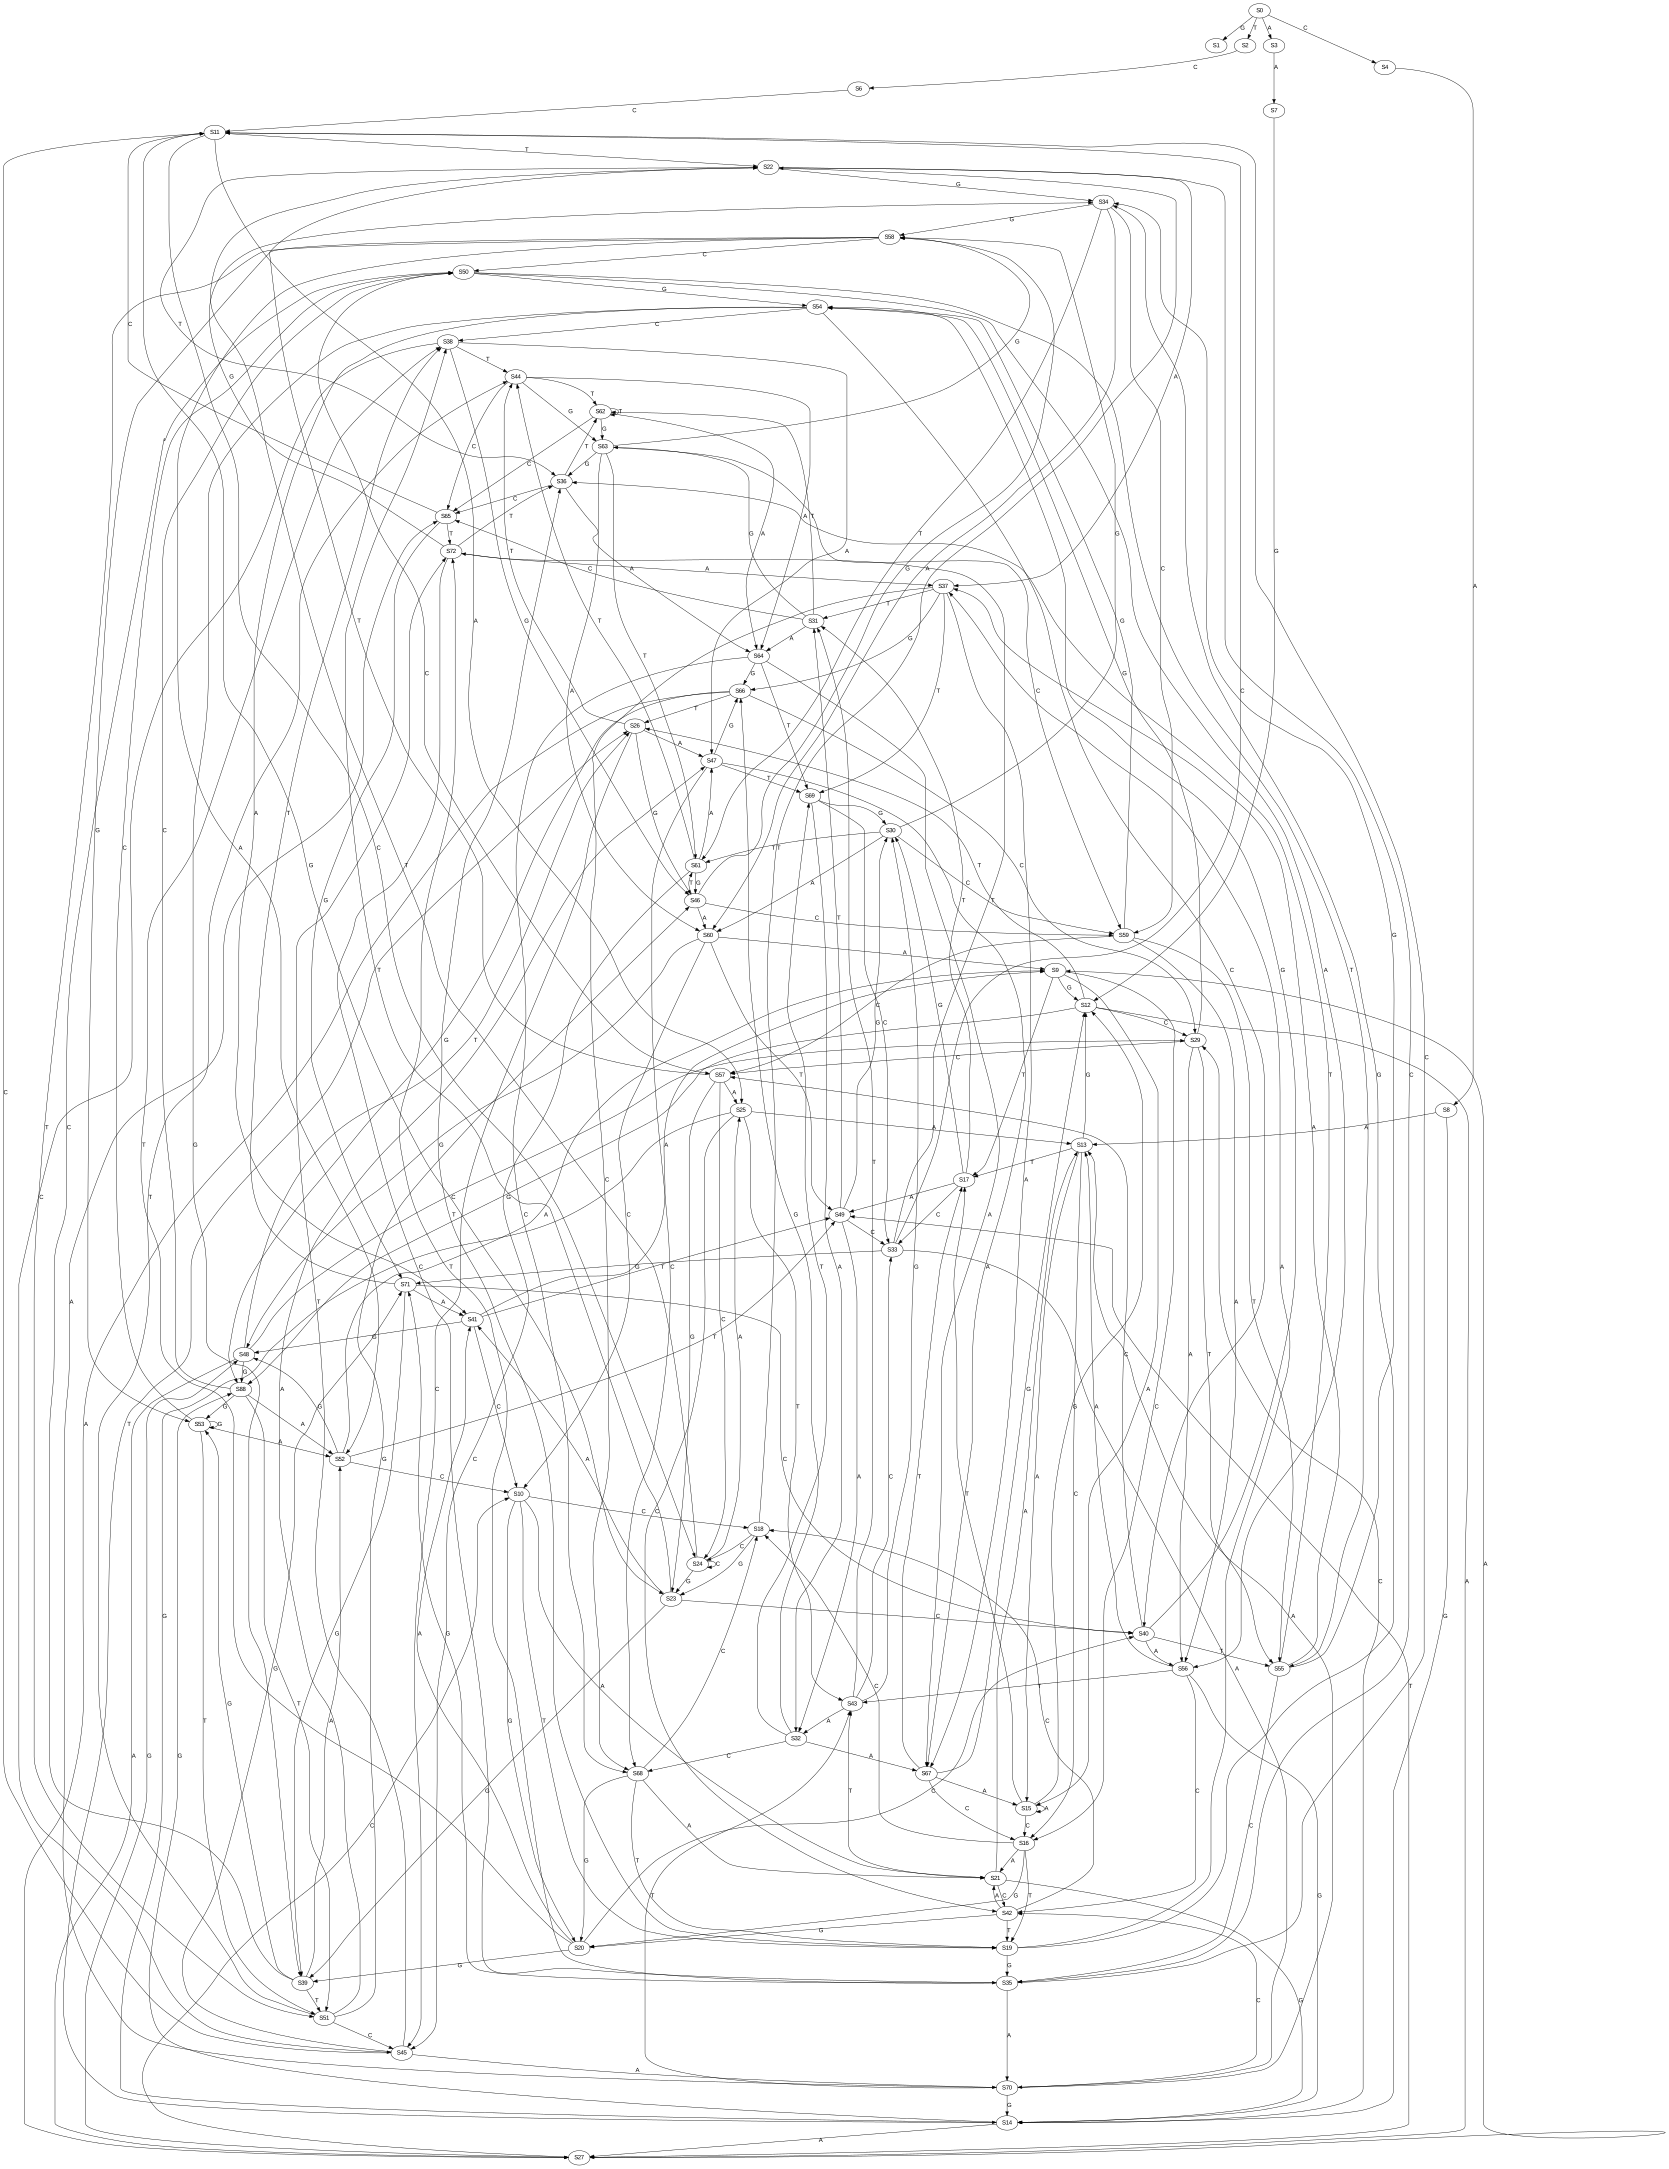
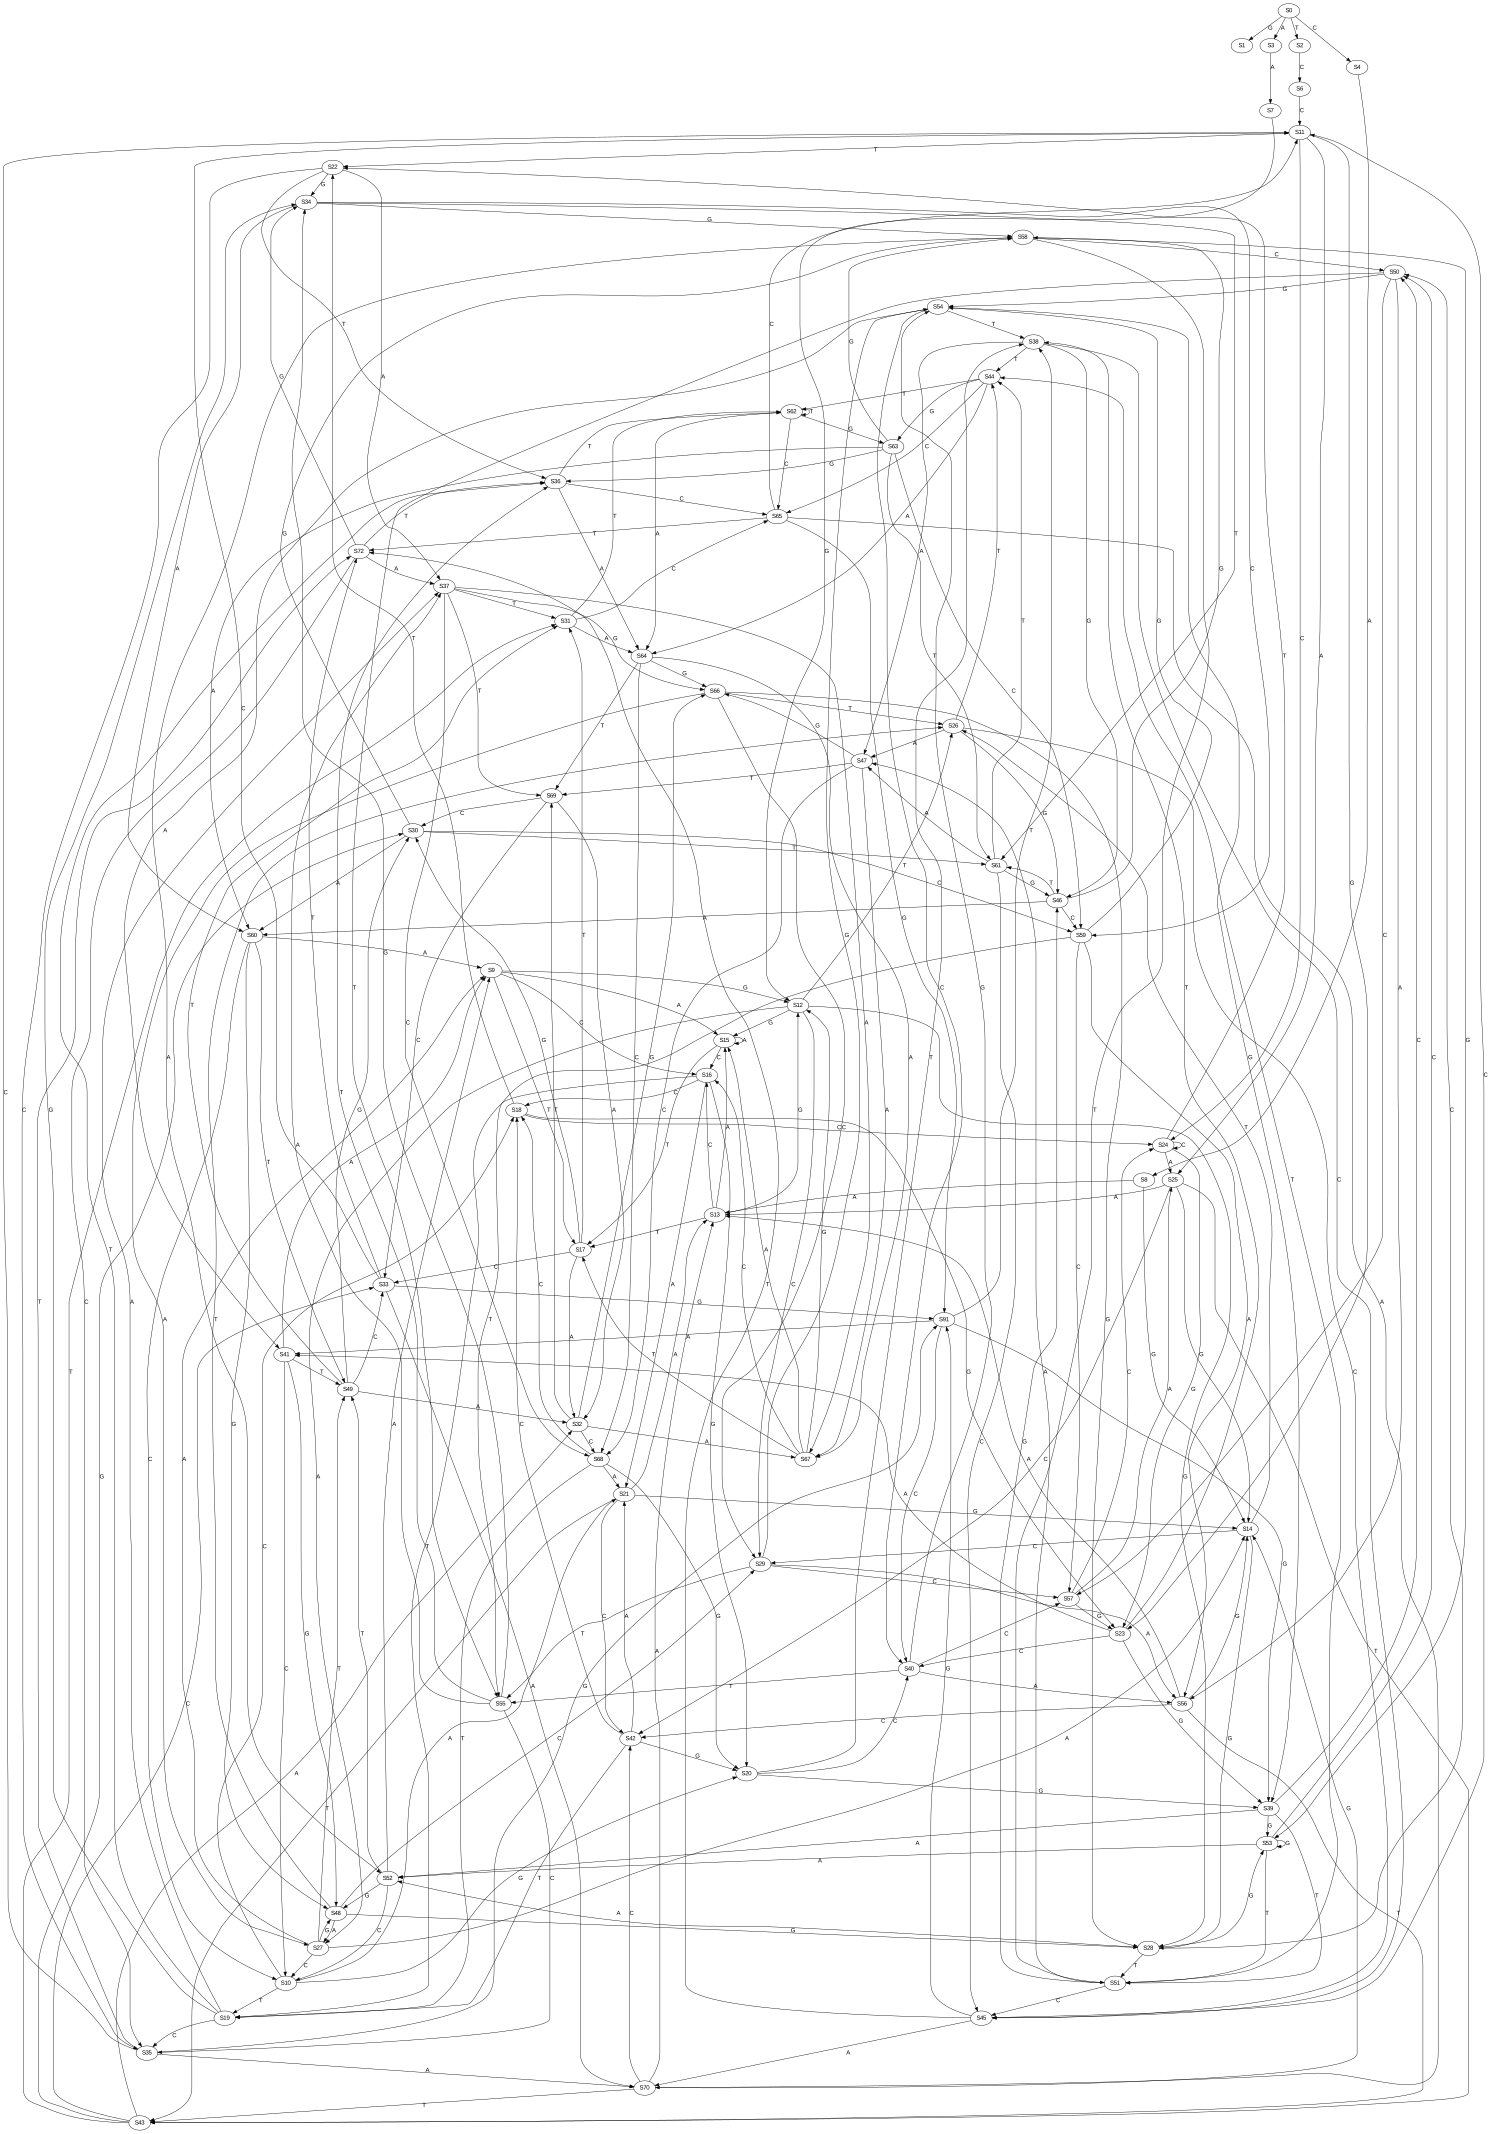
edge "S54" -> "S38": label "C" -> "T"
edge "S31" -> "S63": removed, label "G"
edge "S57" -> "S22": removed, label "T"
edge "S69" -> "S30": label "G" -> "C"
edge "S17" -> "S49": now "S17" -> "S32"
node "S71": label "S71" -> "S91"
node "S88": label "S88" -> "S28"
edge "S15" -> "S12": reversed
edge "S70" -> "S65": reversed
edge "S20" -> "S41": removed, label "A"
edge "S19" -> "S35": label "G" -> "C"
edge "S14" -> "S27": reversed
